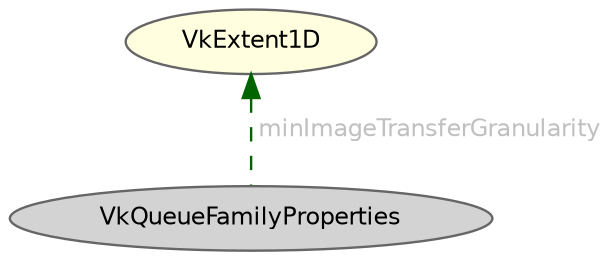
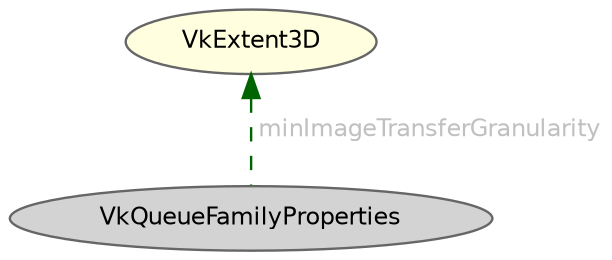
node "VkExtent1D": label "VkExtent1D" -> "VkExtent3D"
